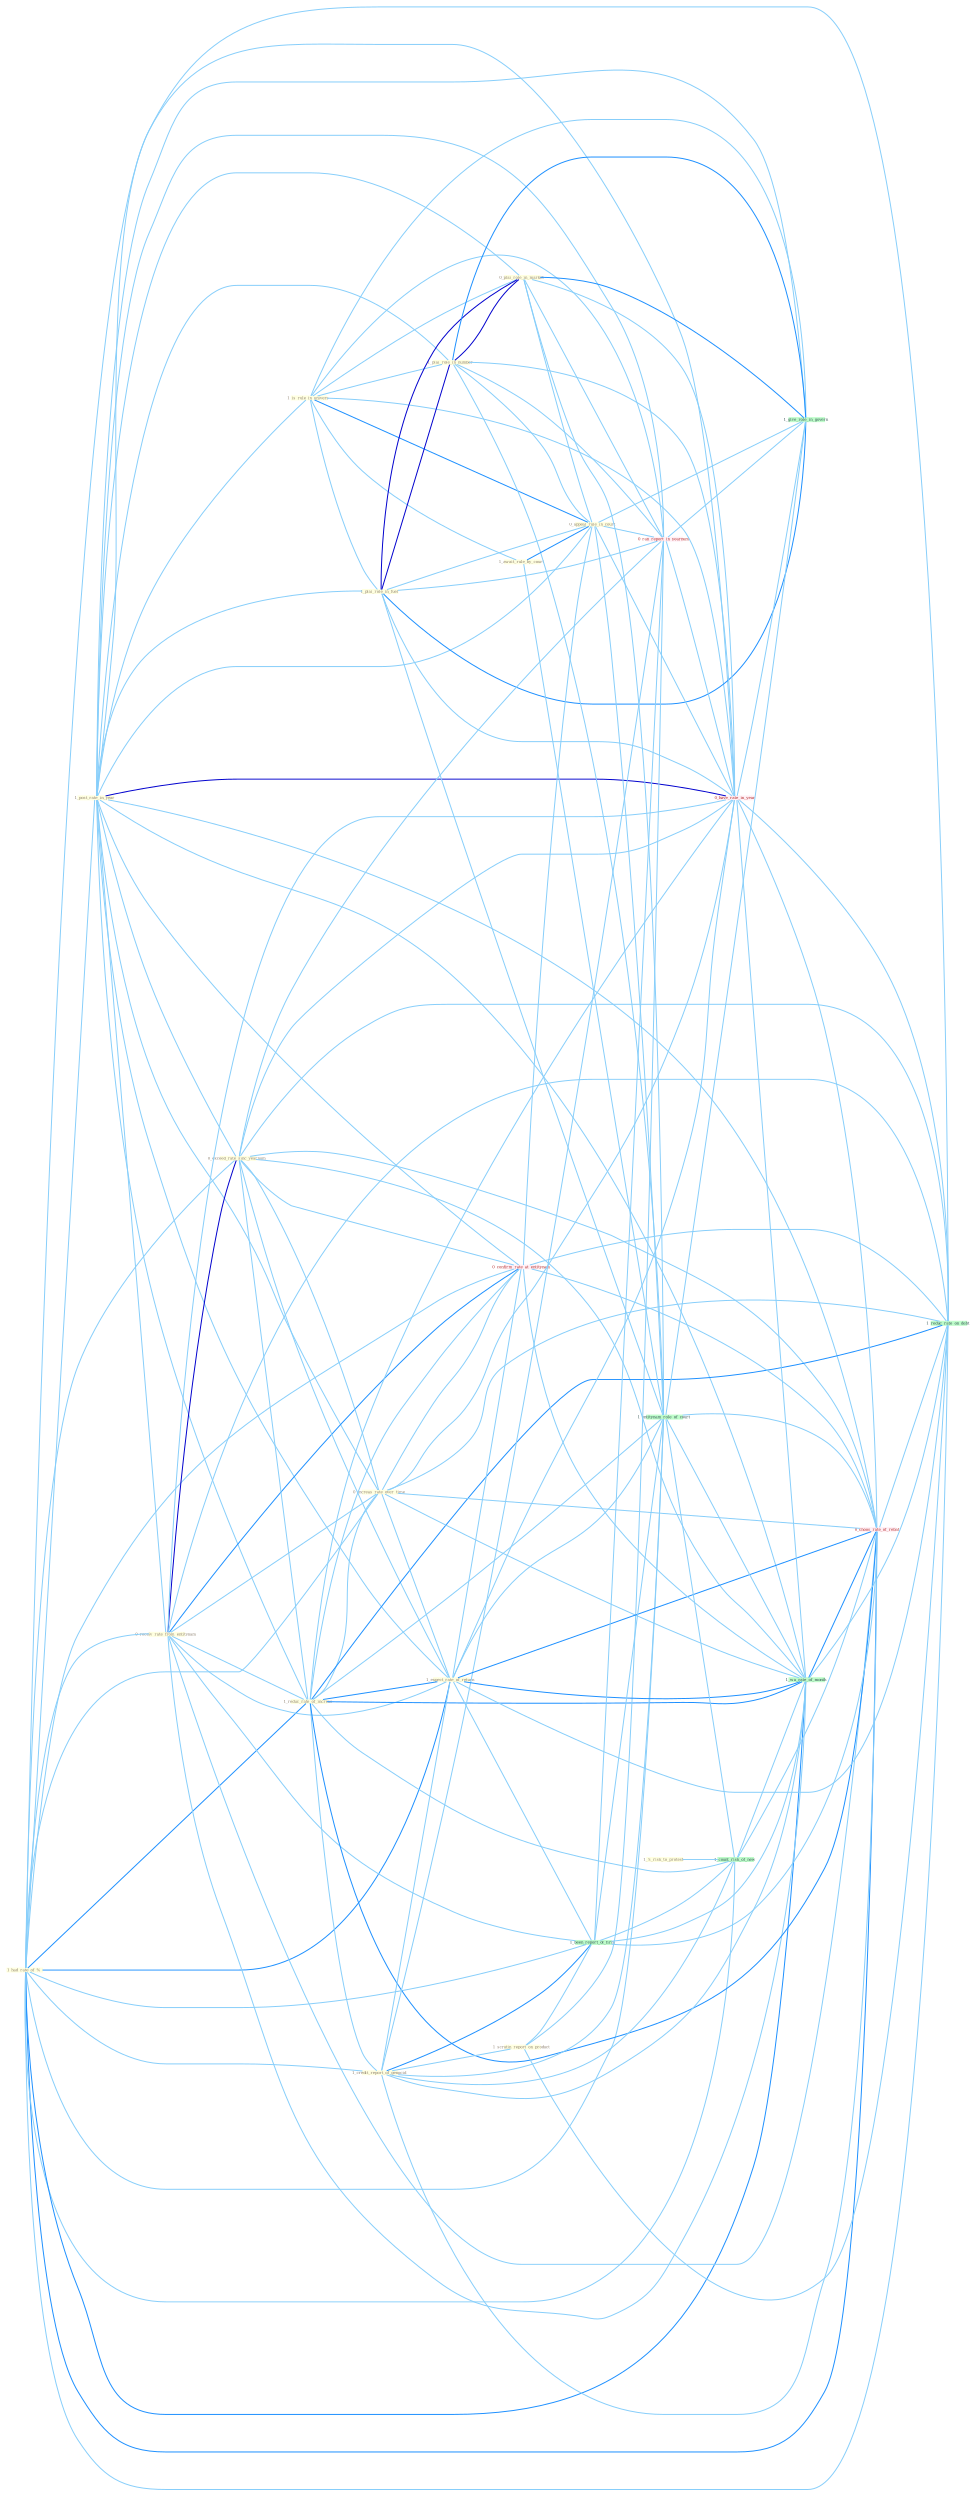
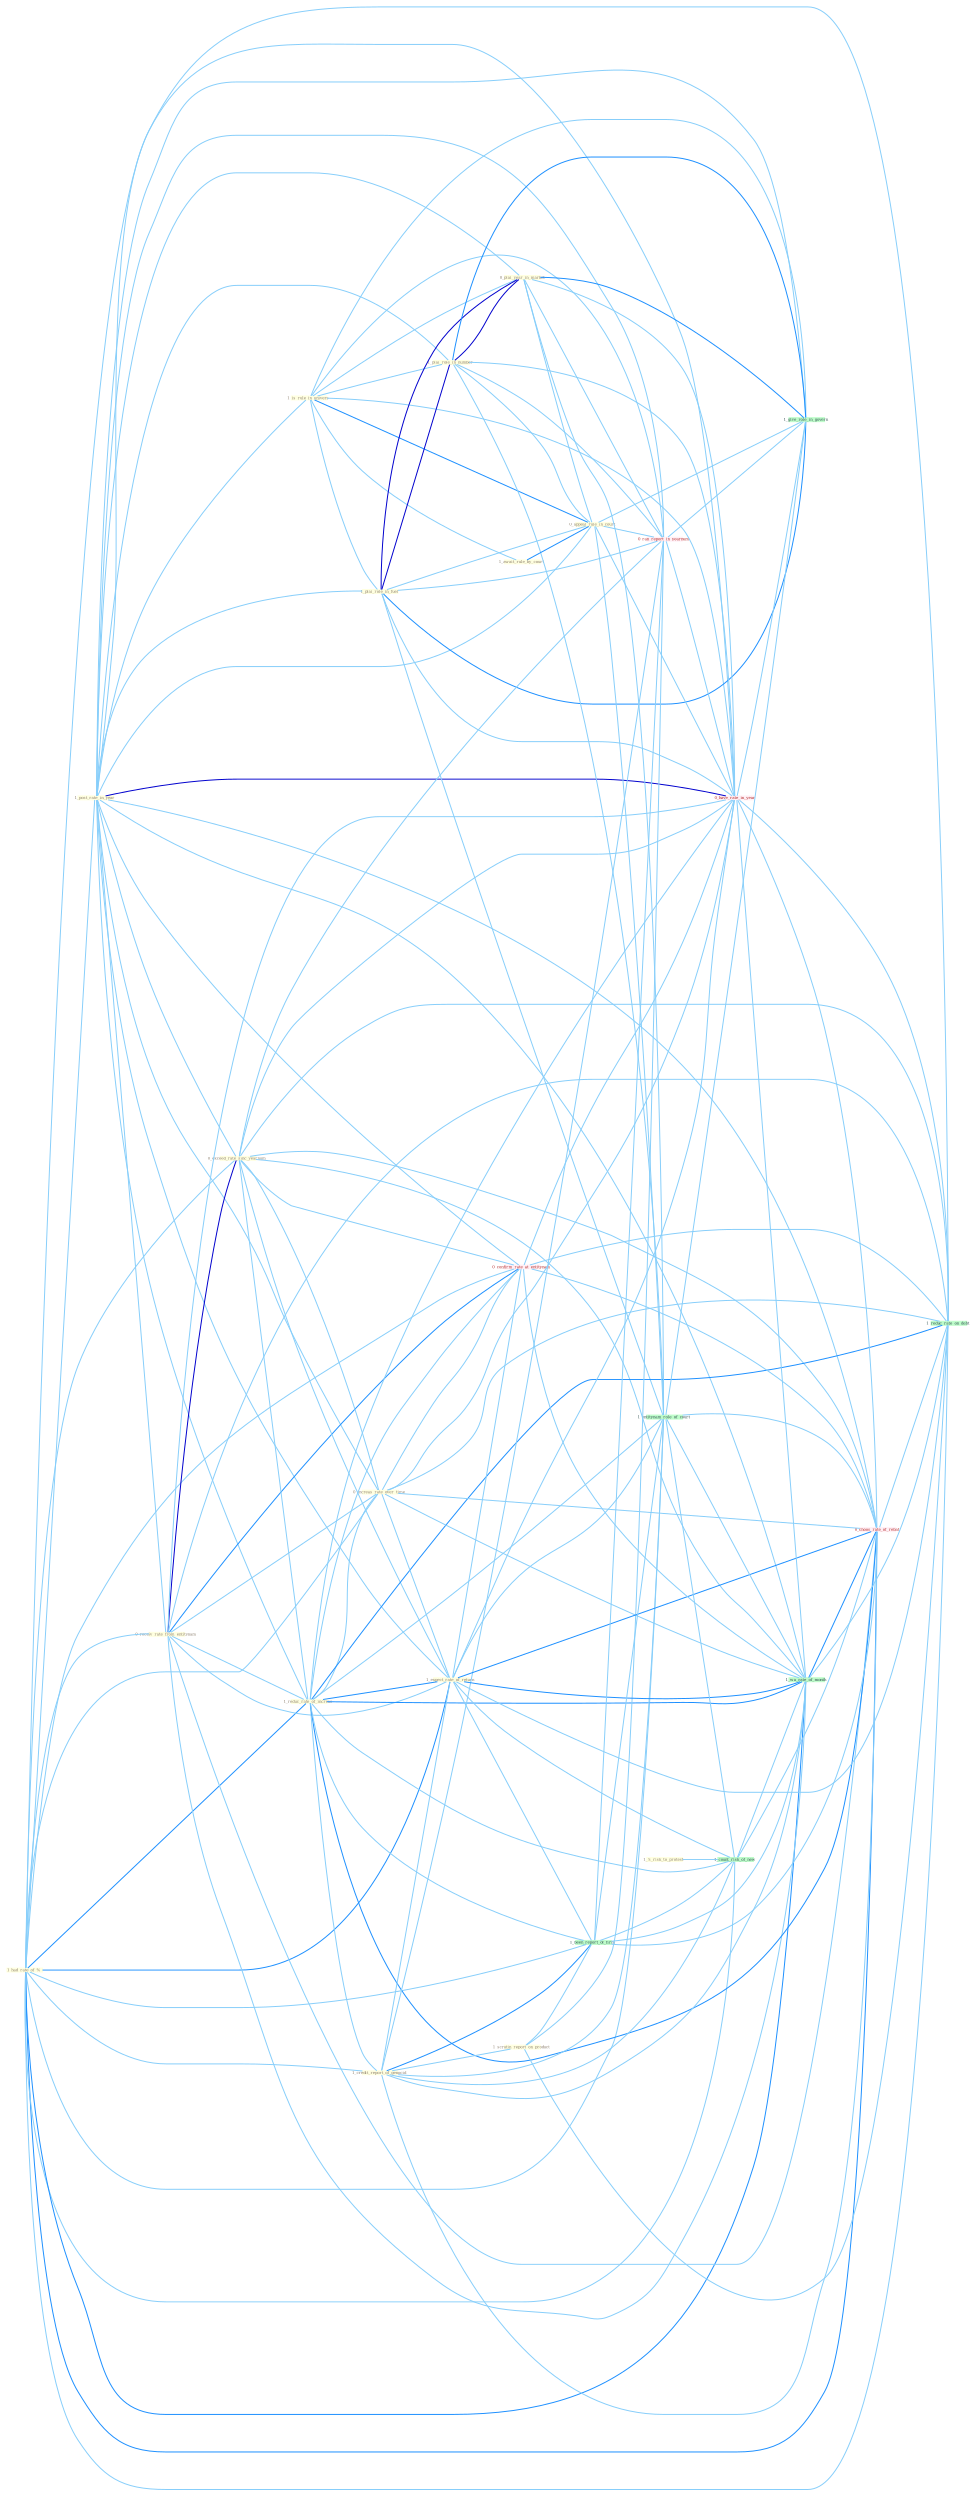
node "0_plai_role_in_market": label "0_plai_role_in_market" -> "0_plai_year_in_market"
edge "0_appeal_rule_in_court" -- "0_confirm_rate_at_entitynam": now "0_have_rate_in_year" -- "0_confirm_rate_at_entitynam"
edge "1_await_rule_by_court" -- "1_entitynam_role_of_court": removed
edge "1_expect_rate_of_return" -- "1_count_risk_of_new": added
edge "0_receiv_rate_from_entitynam" -- "1_been_report_of_firm": now "1_reduc_rate_of_increas" -- "1_been_report_of_firm"
